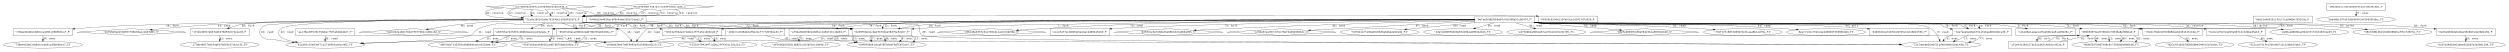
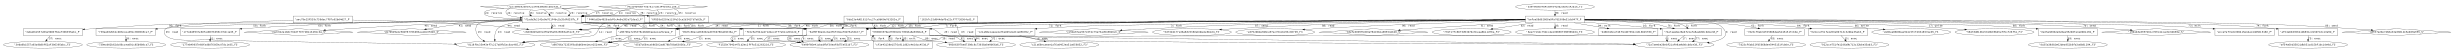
edge "'f1ada3b2142e8e761f4bc1b35dfd297b_P'" -> "'3eba6b1557a93a9b80f62af306395abc_P'": added, label "56: fork"
edge "'befae58d02668e9fa7d1908e51cb047f_P'" -> "'03efe0009fb456ef8419b2a695542b26_F3'": reversed
edge "'befae58d02668e9fa7d1908e51cb047f_P'" -> "'922cce751fe1206a9b713c32bbe35ab3_P'": label "20: receive" -> "64: fork"
node "'c21a66ecaeae1a76a0452ea51a056052_F3'": added
